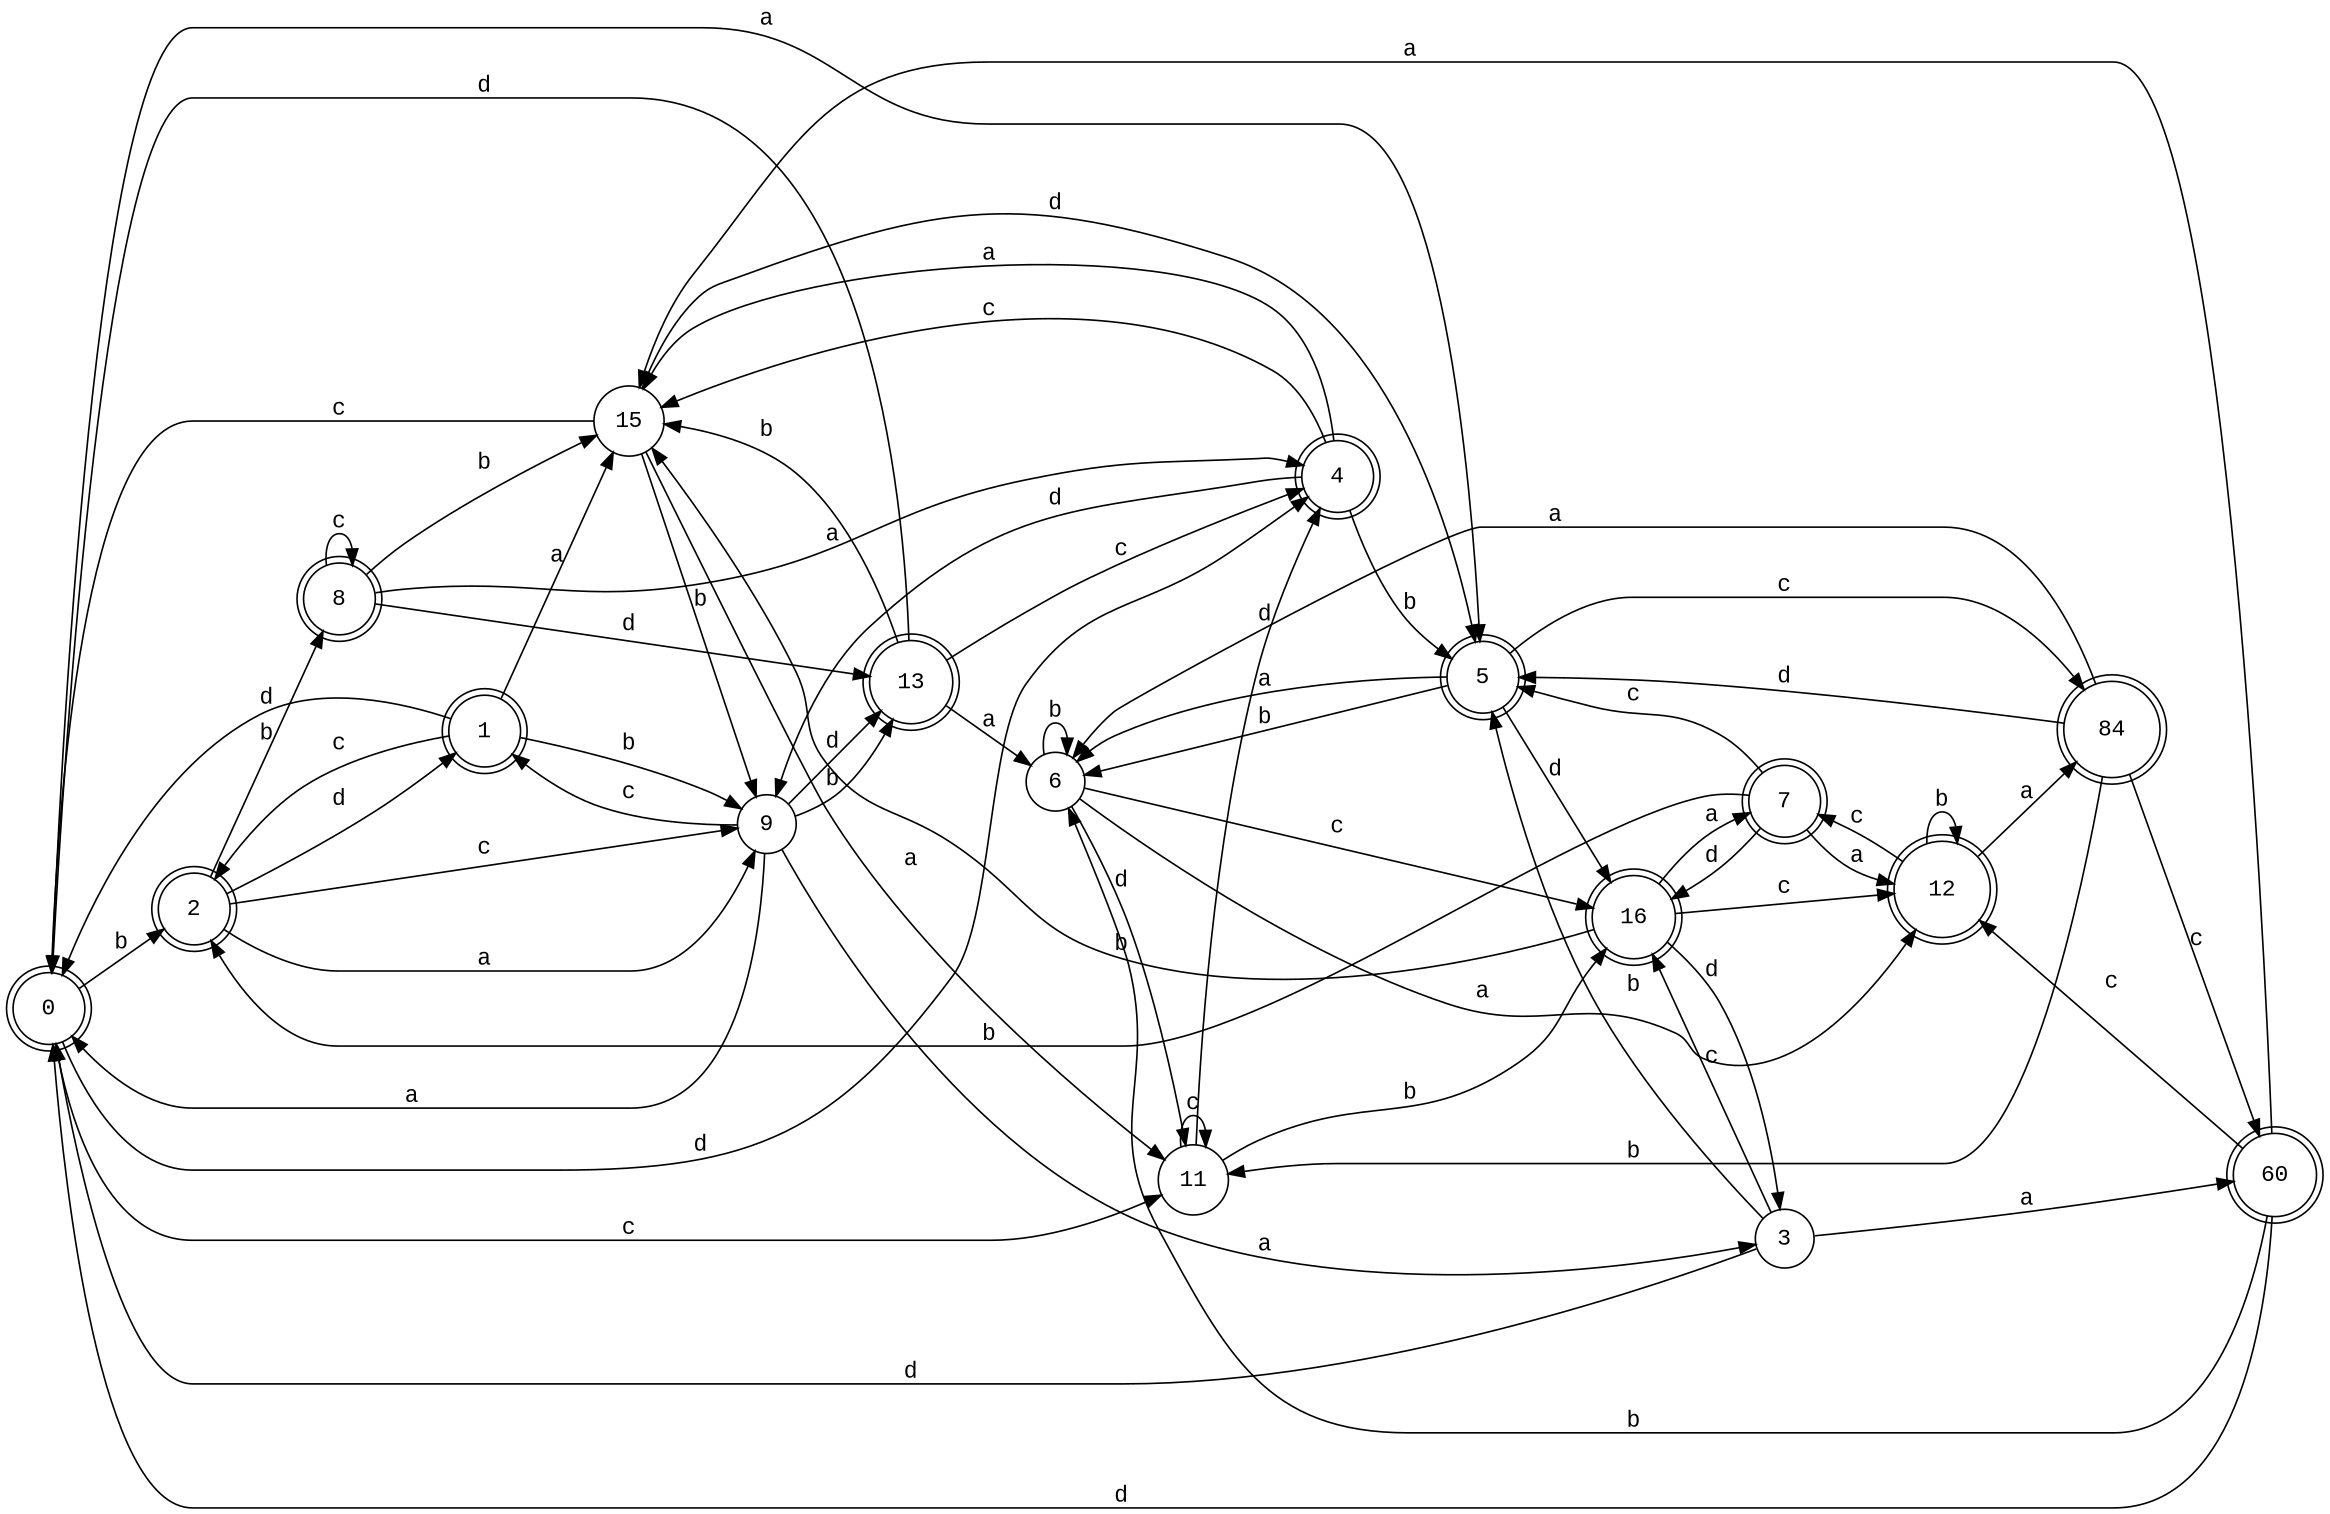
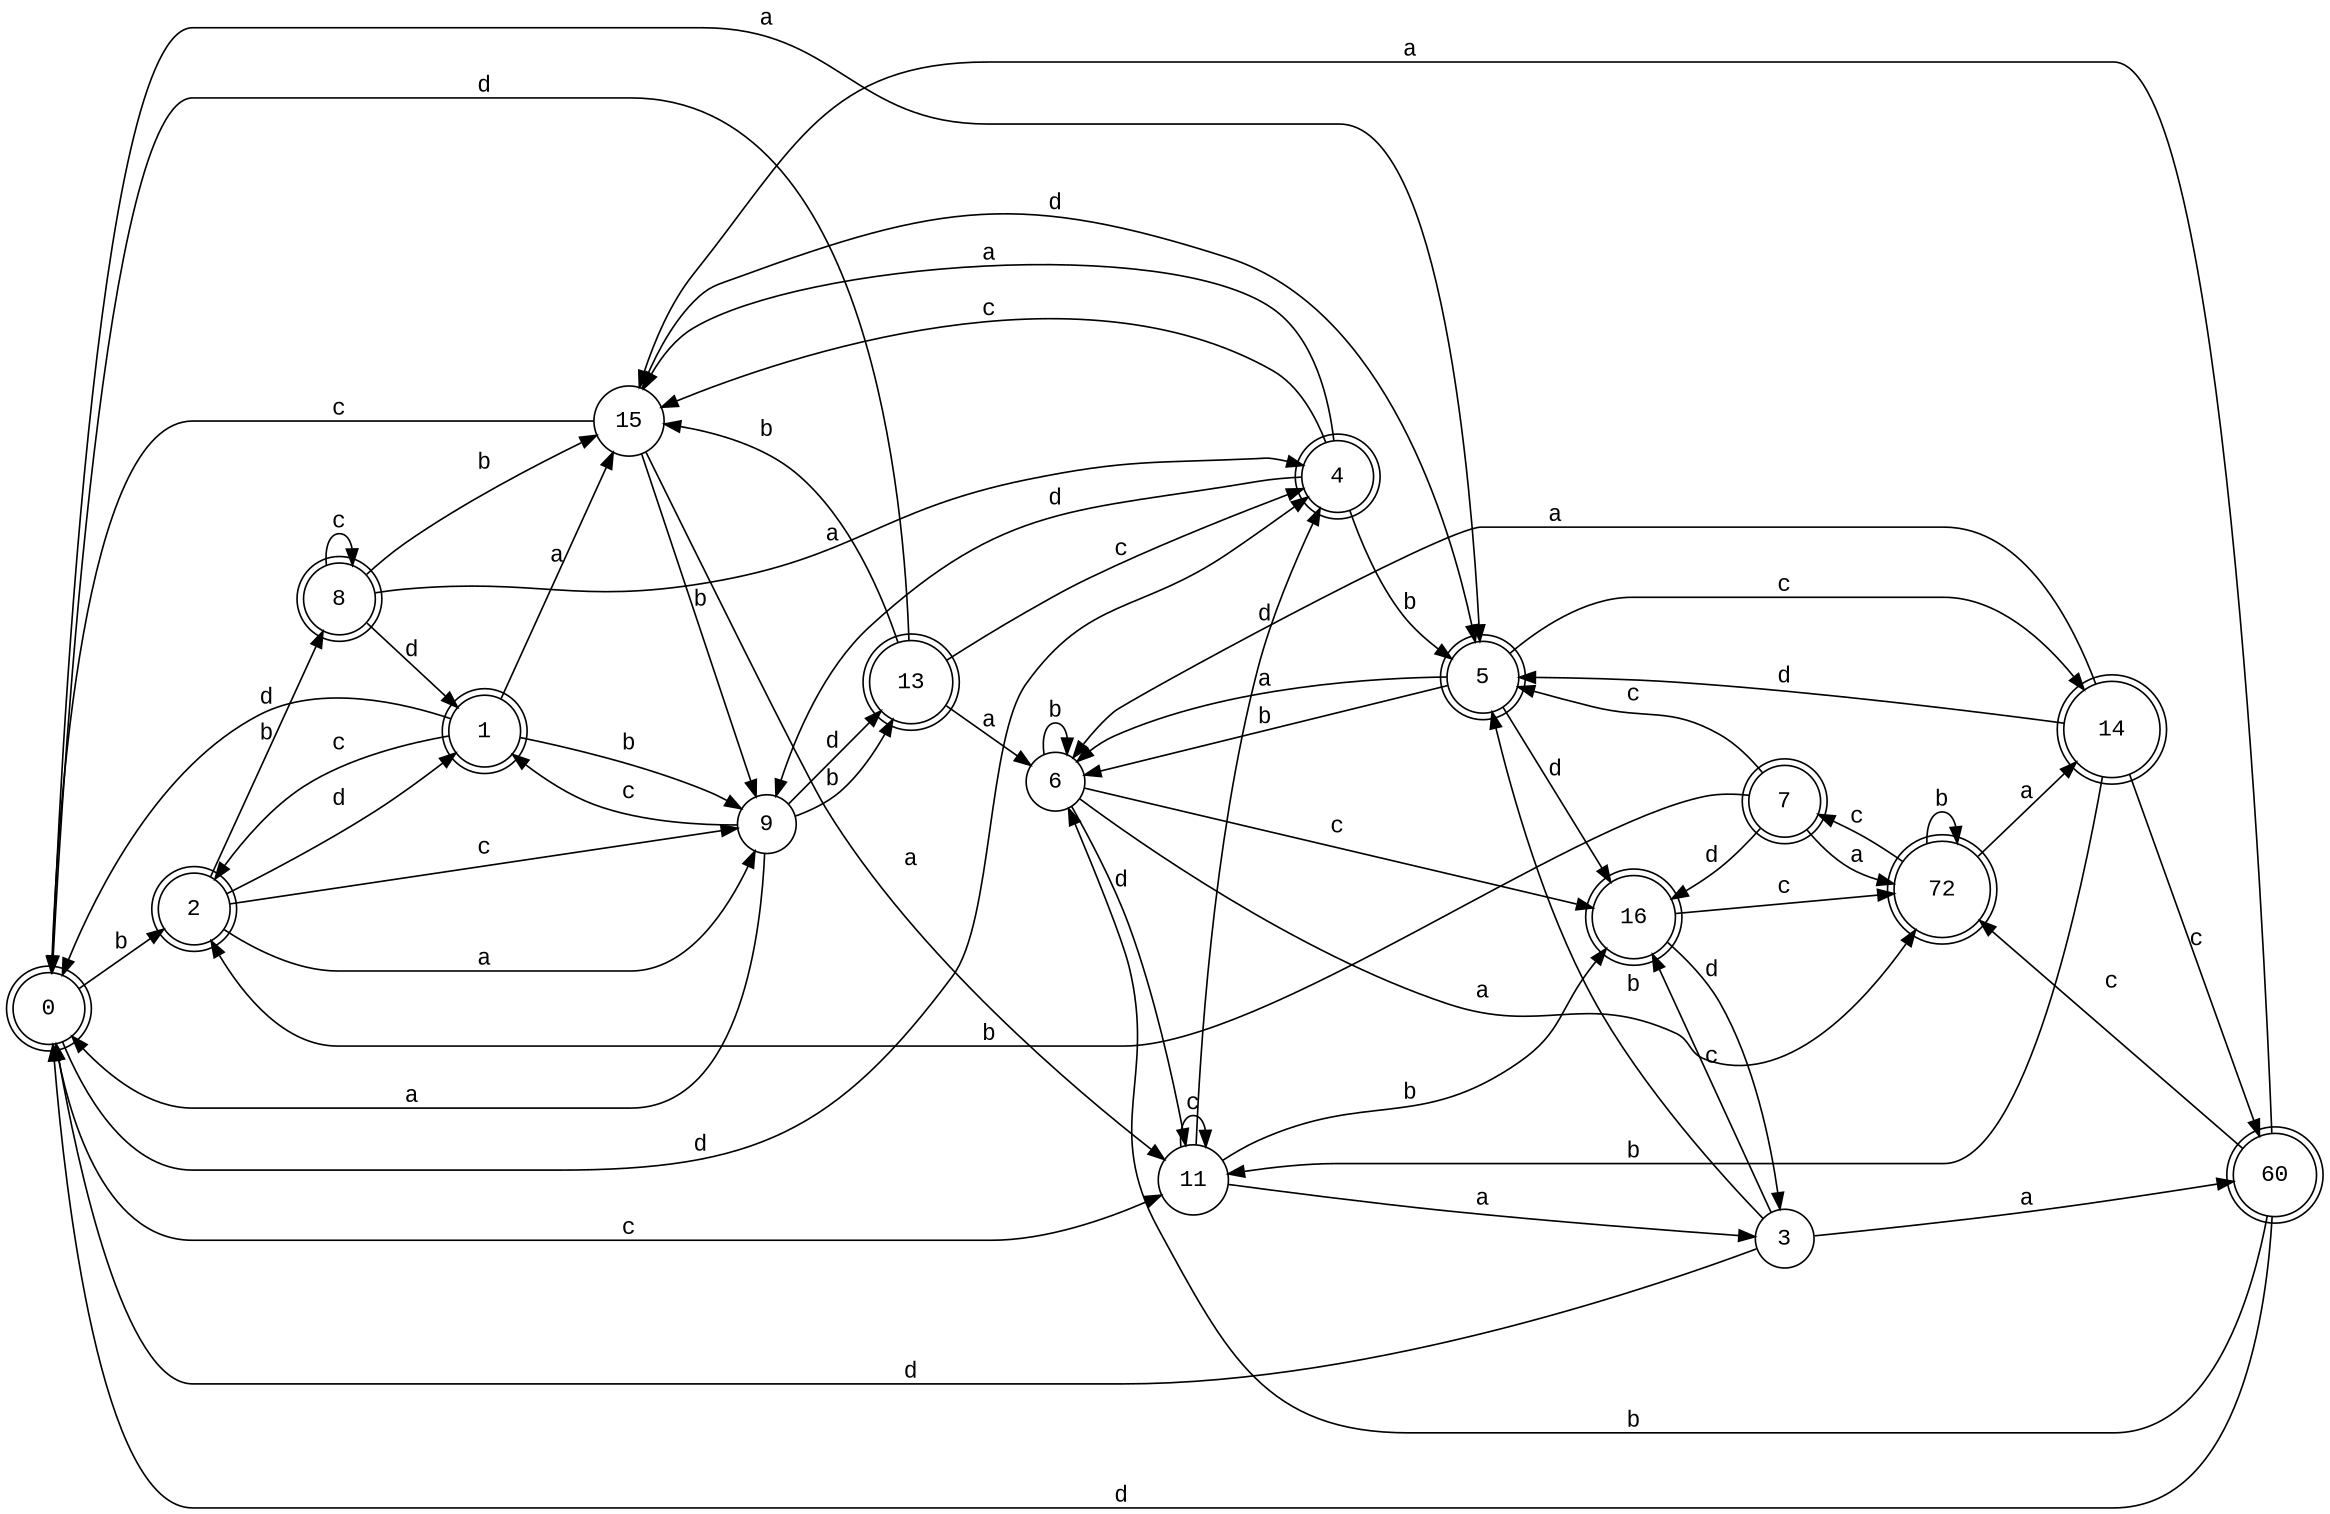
edge "8" -> "13": now "8" -> "1"
node "84": label "84" -> "14"
edge "16" -> "7": removed, label "a"
node "12": label "12" -> "72"
edge "16" -> "15": removed, label "b"
edge "9" -> "3": now "11" -> "3"
